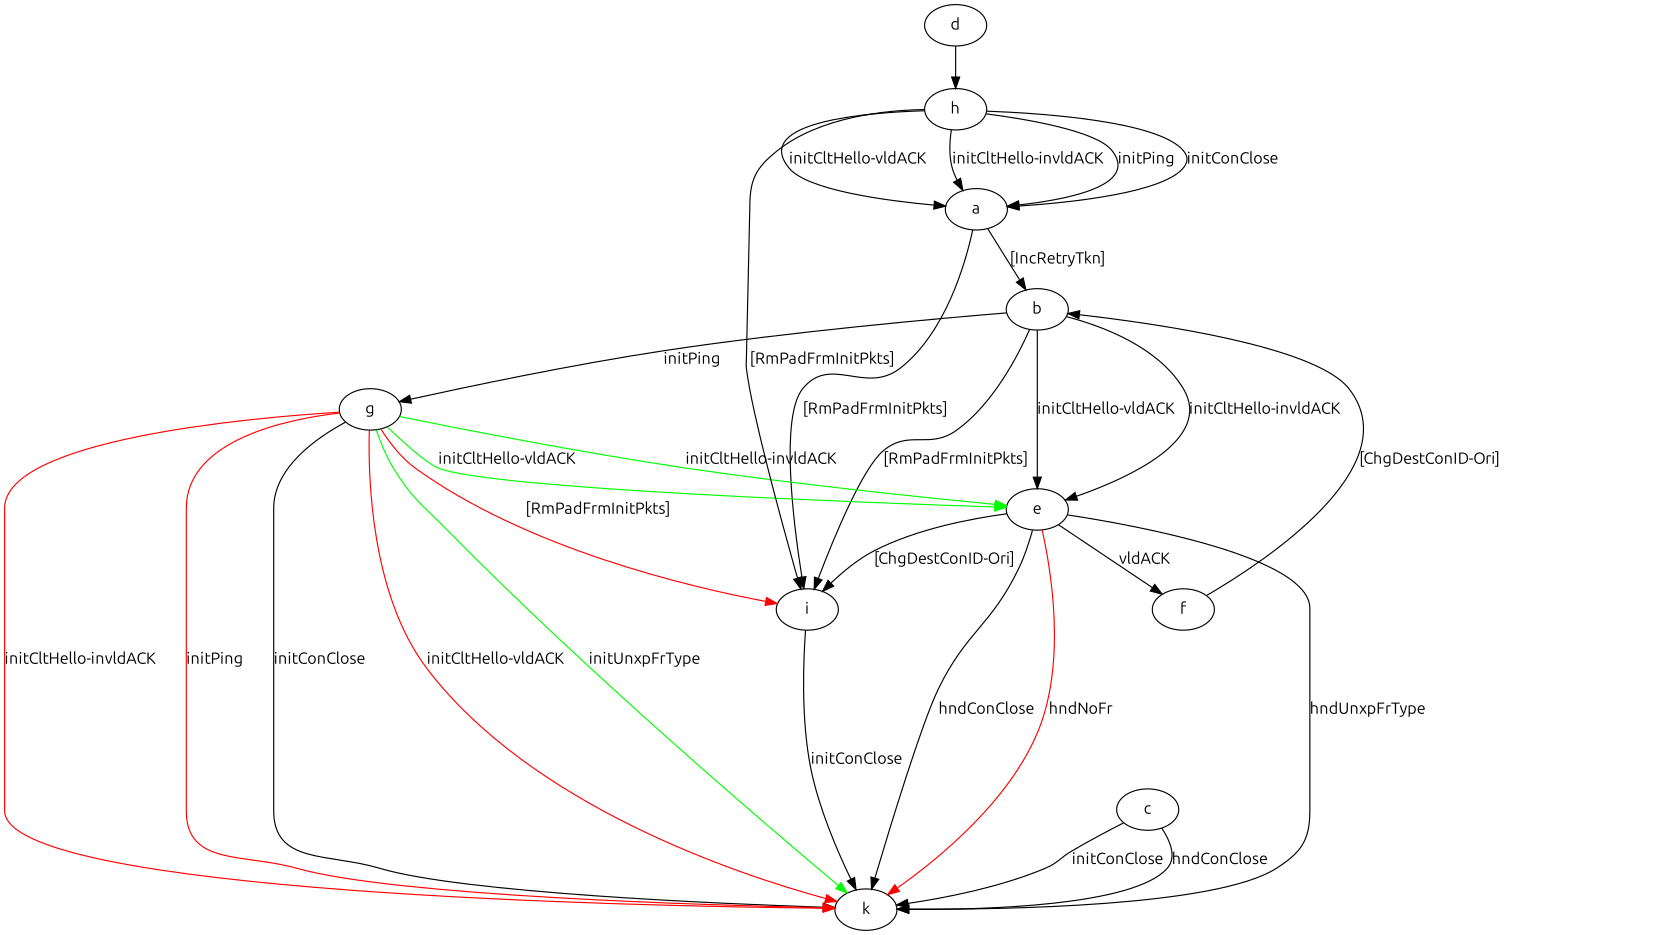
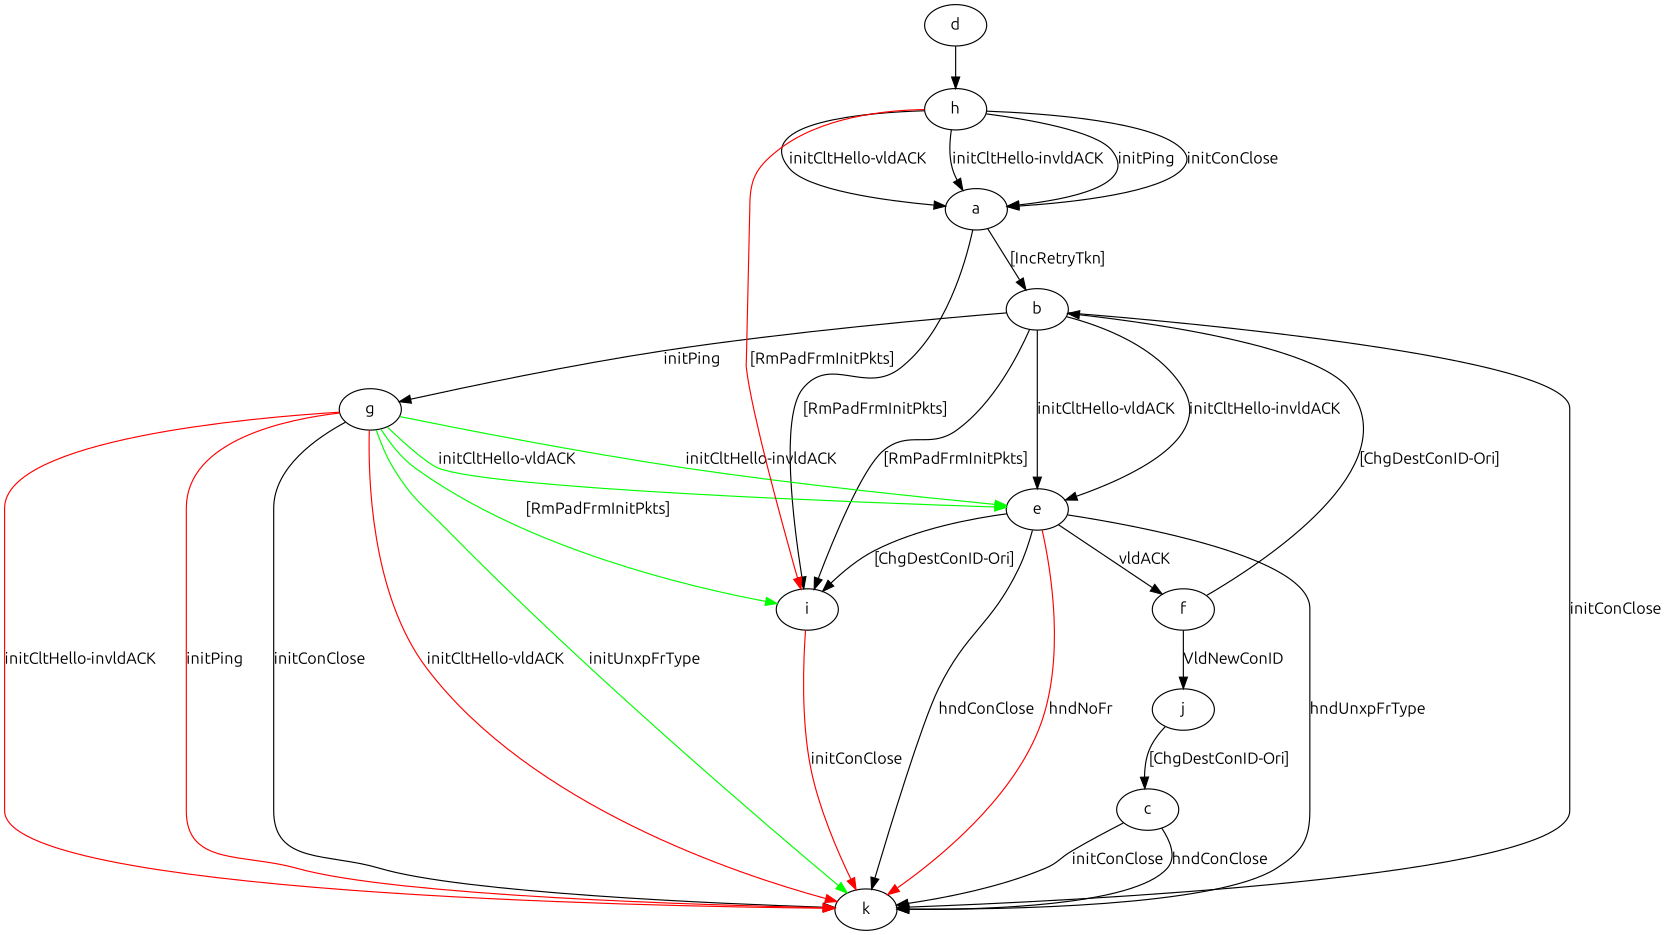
edge "h" -> "i": color black -> red
edge "g" -> "i": color red -> green
edge "b" -> "k": added, label "initConClose"
node "j": added
edge "i" -> "k": color black -> red
